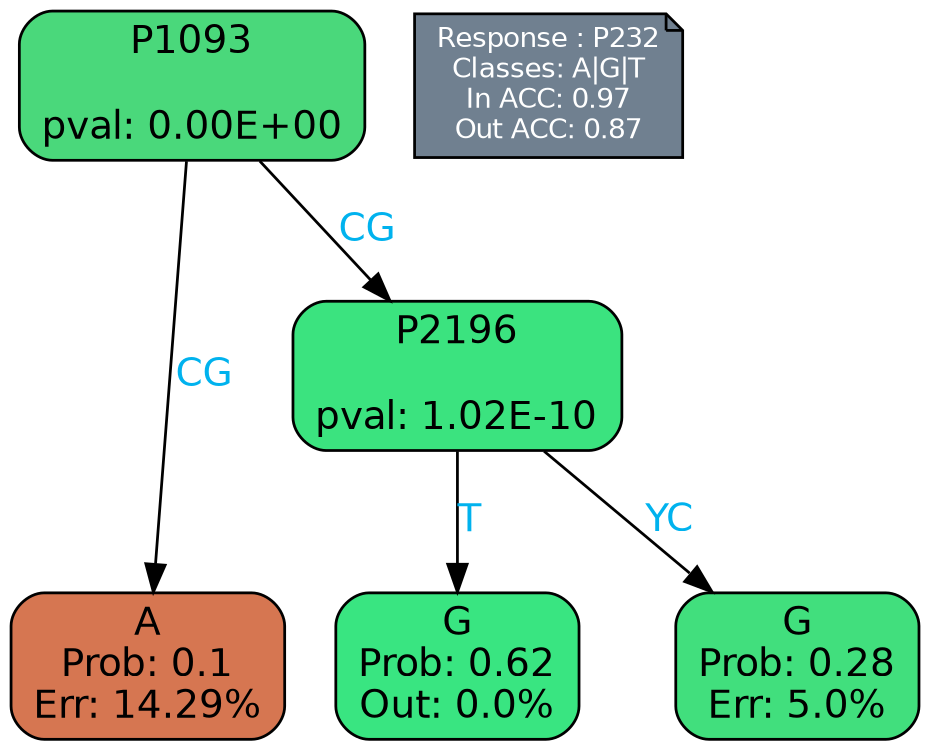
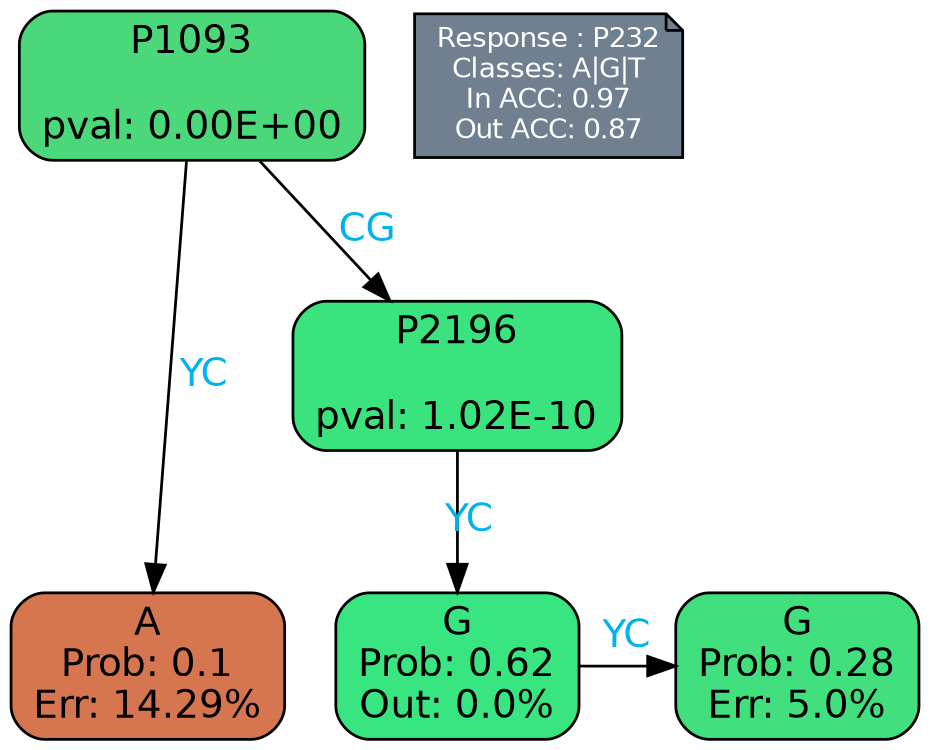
edge "P1093 pval: 0.00E+00" -> "A Prob: 0.1 Err: 14.29%": label "CG" -> "YC"
edge "P2196 pval: 1.02E-10" -> "G Prob: 0.28 Err: 5.0%": now "G Prob: 0.62 Out: 0.0%" -> "G Prob: 0.28 Err: 5.0%"
edge "P2196 pval: 1.02E-10" -> "G Prob: 0.62 Out: 0.0%": label "T" -> "YC"
